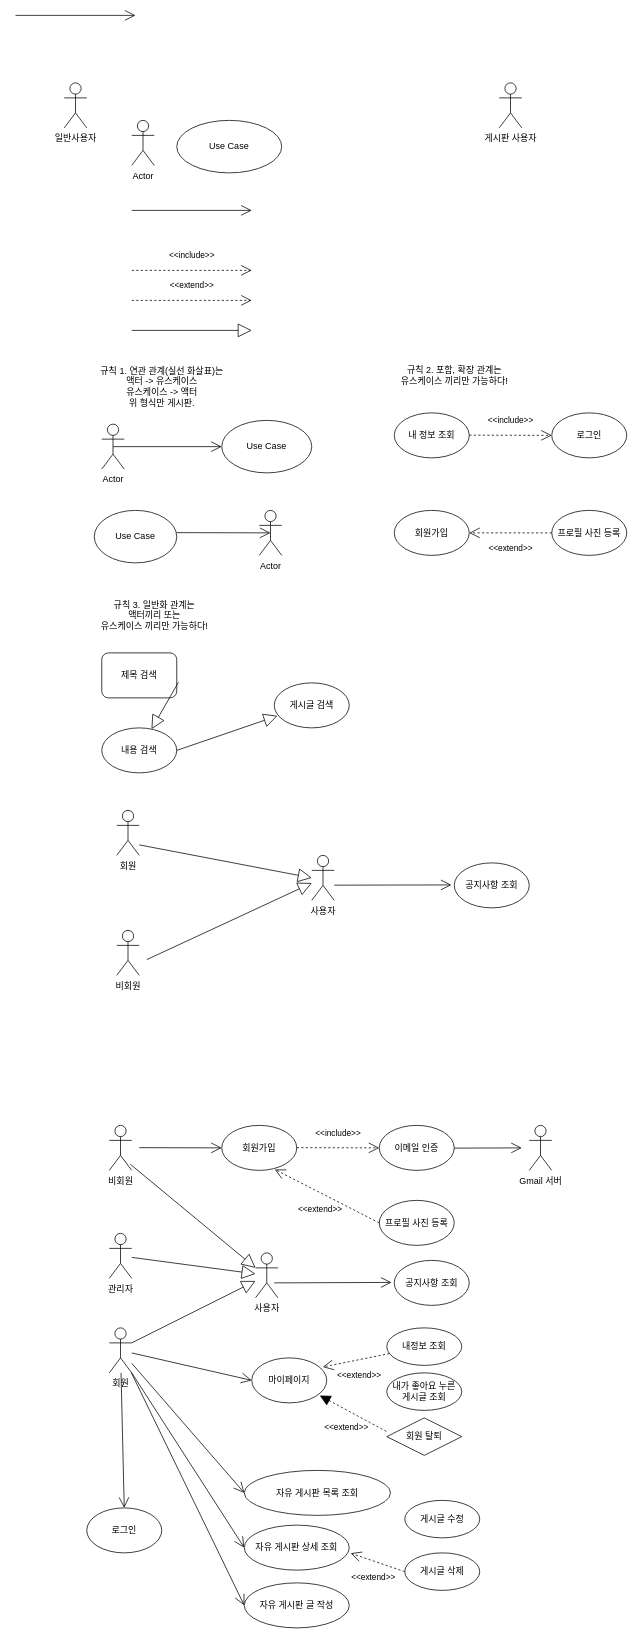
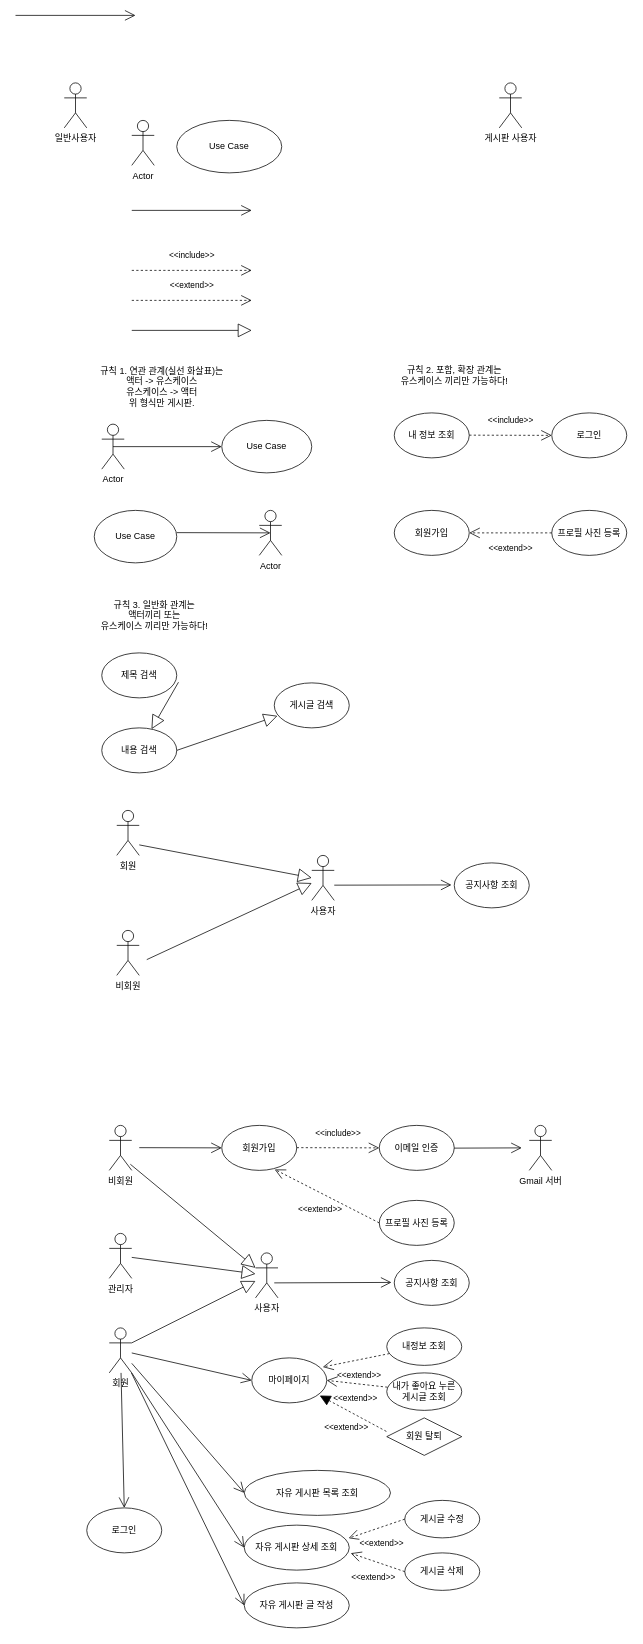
node "제목 검색": shape rounded rectangle -> ellipse
edge "내가 좋아요 누른 게시글 조회" -> "마이페이지": added, label "<<extend>>"
edge "게시글 수정" -> "자유 게시판 상세 조회": added, label "<<extend>>"
